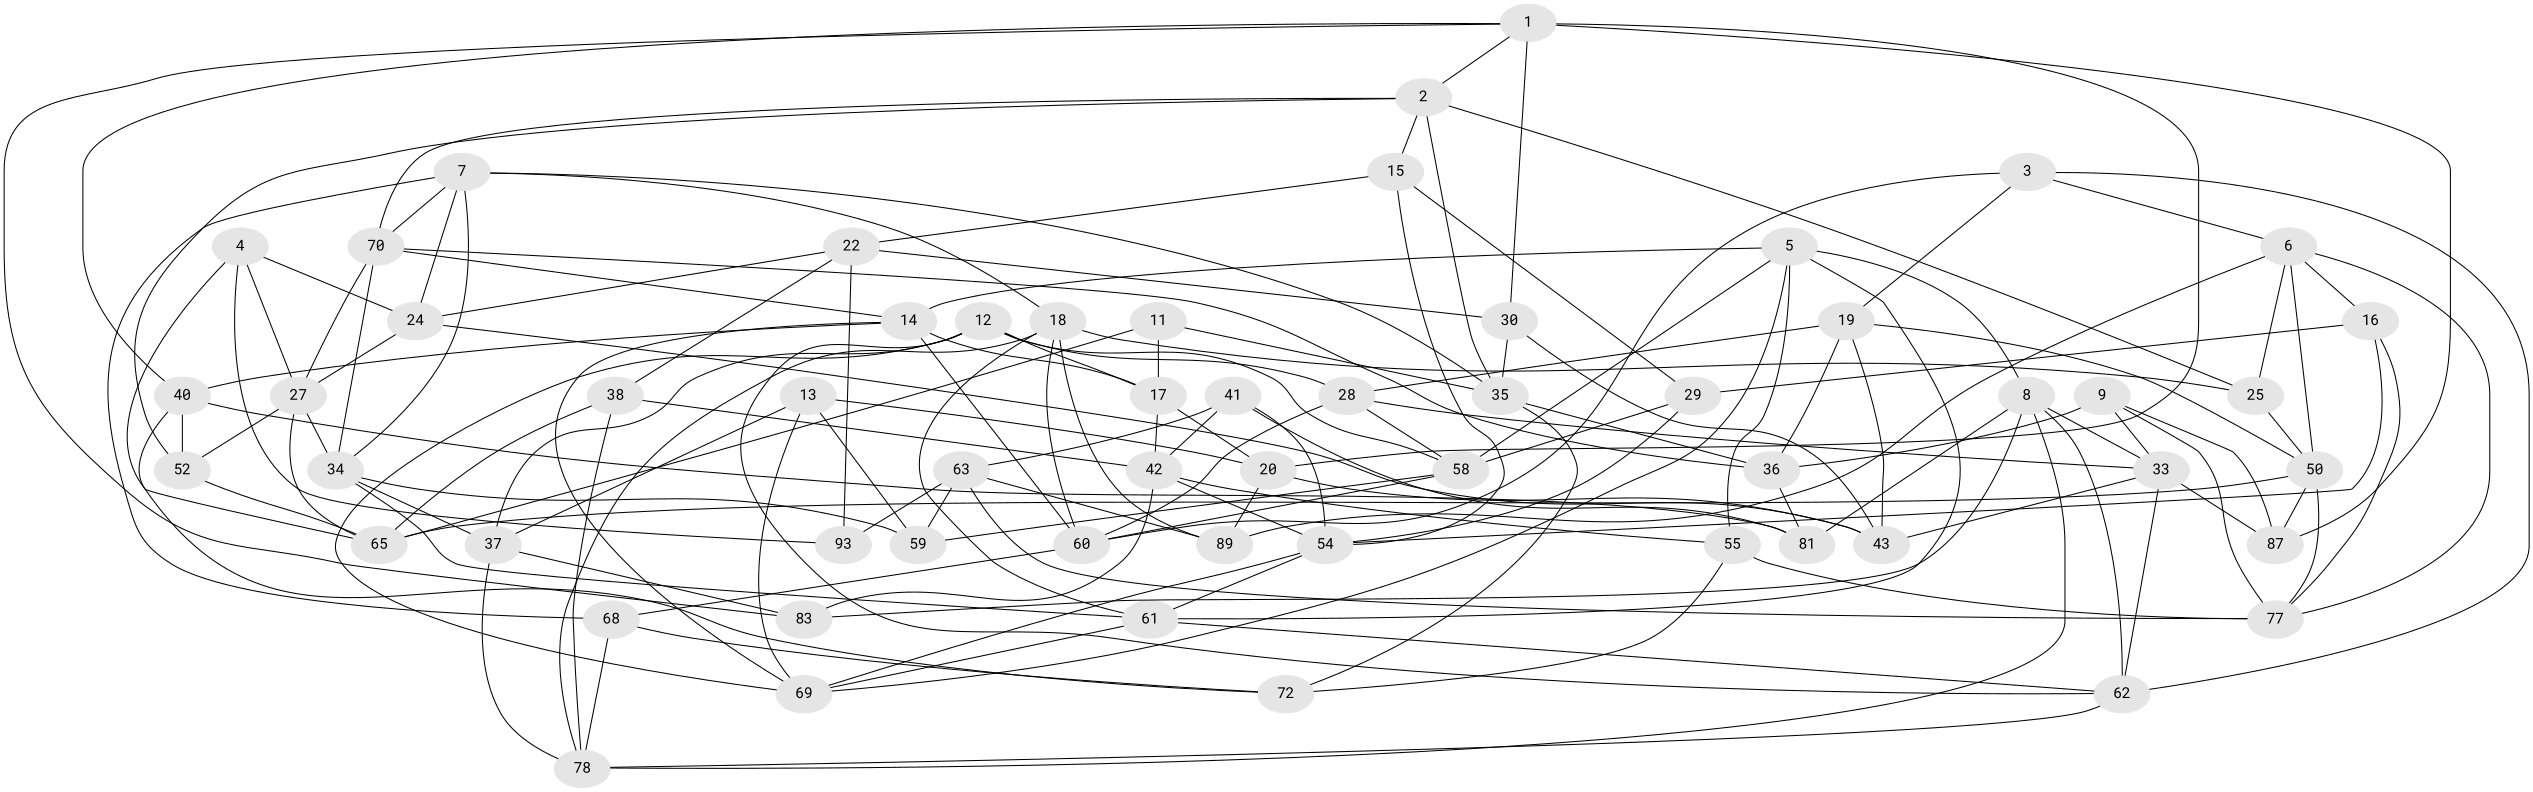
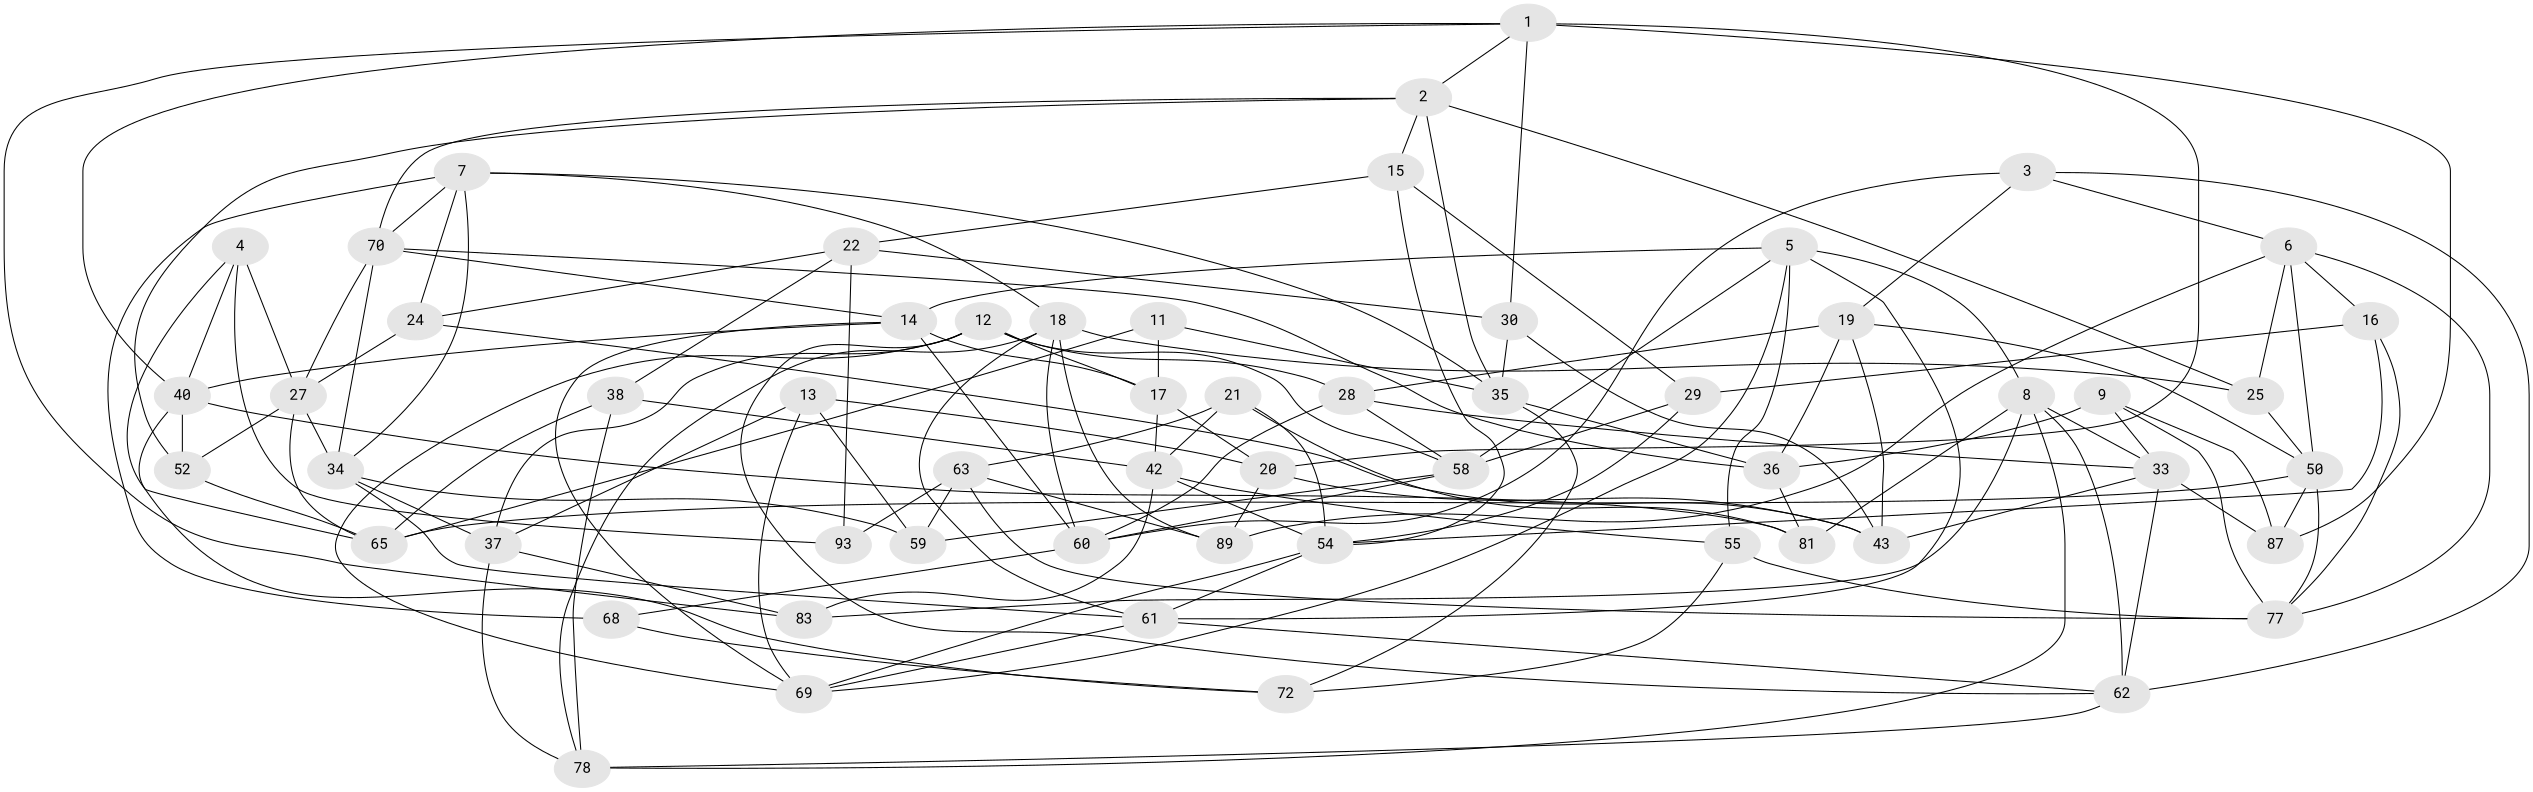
edge "4" -- "24": now "4" -- "40"
node "41": label "41" -> "21"
edge "68" -- "78": removed
